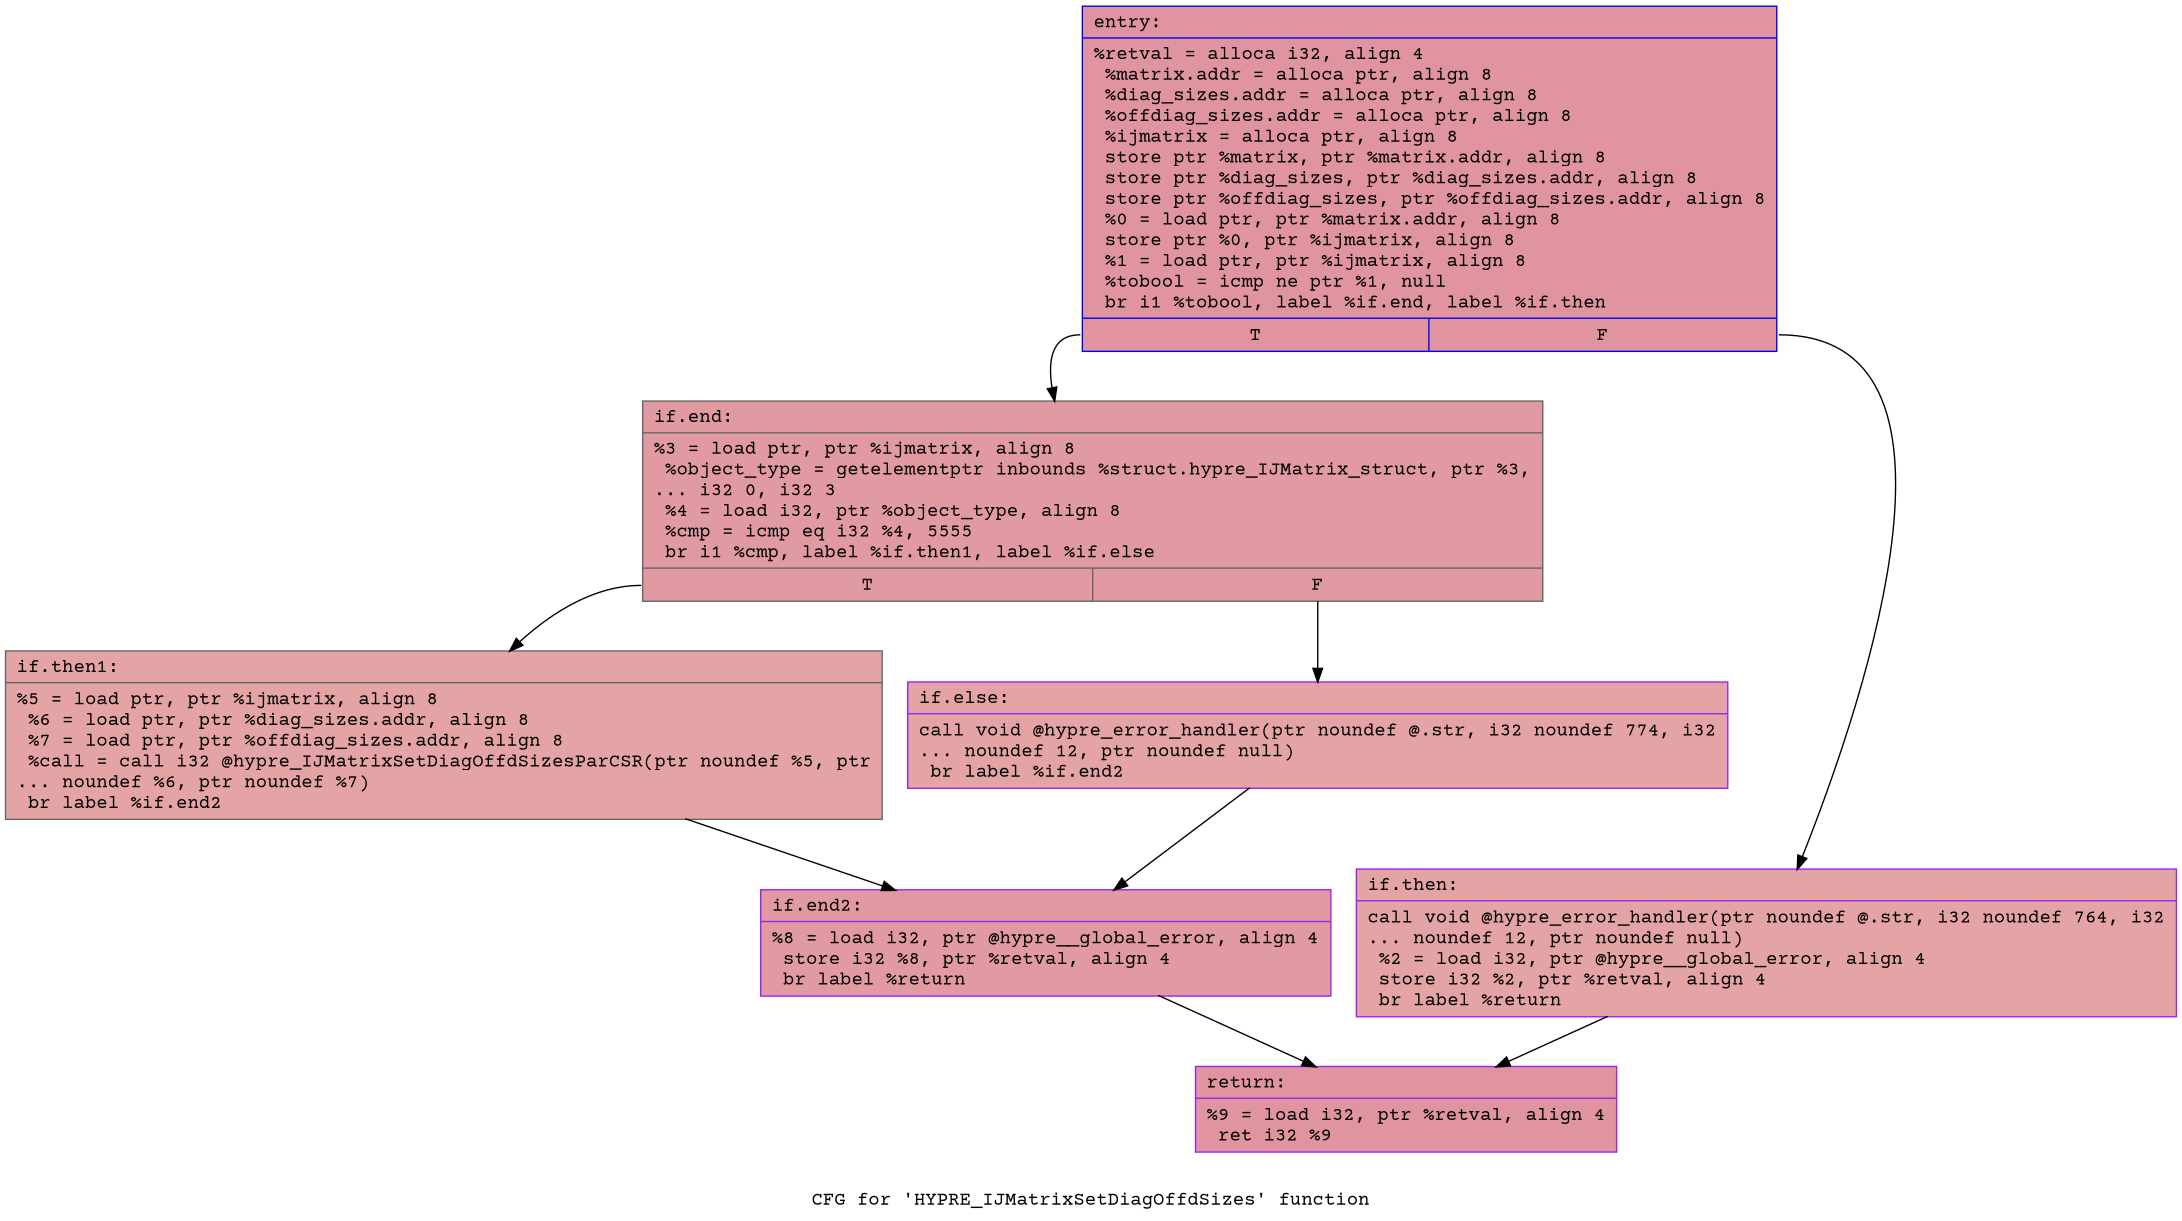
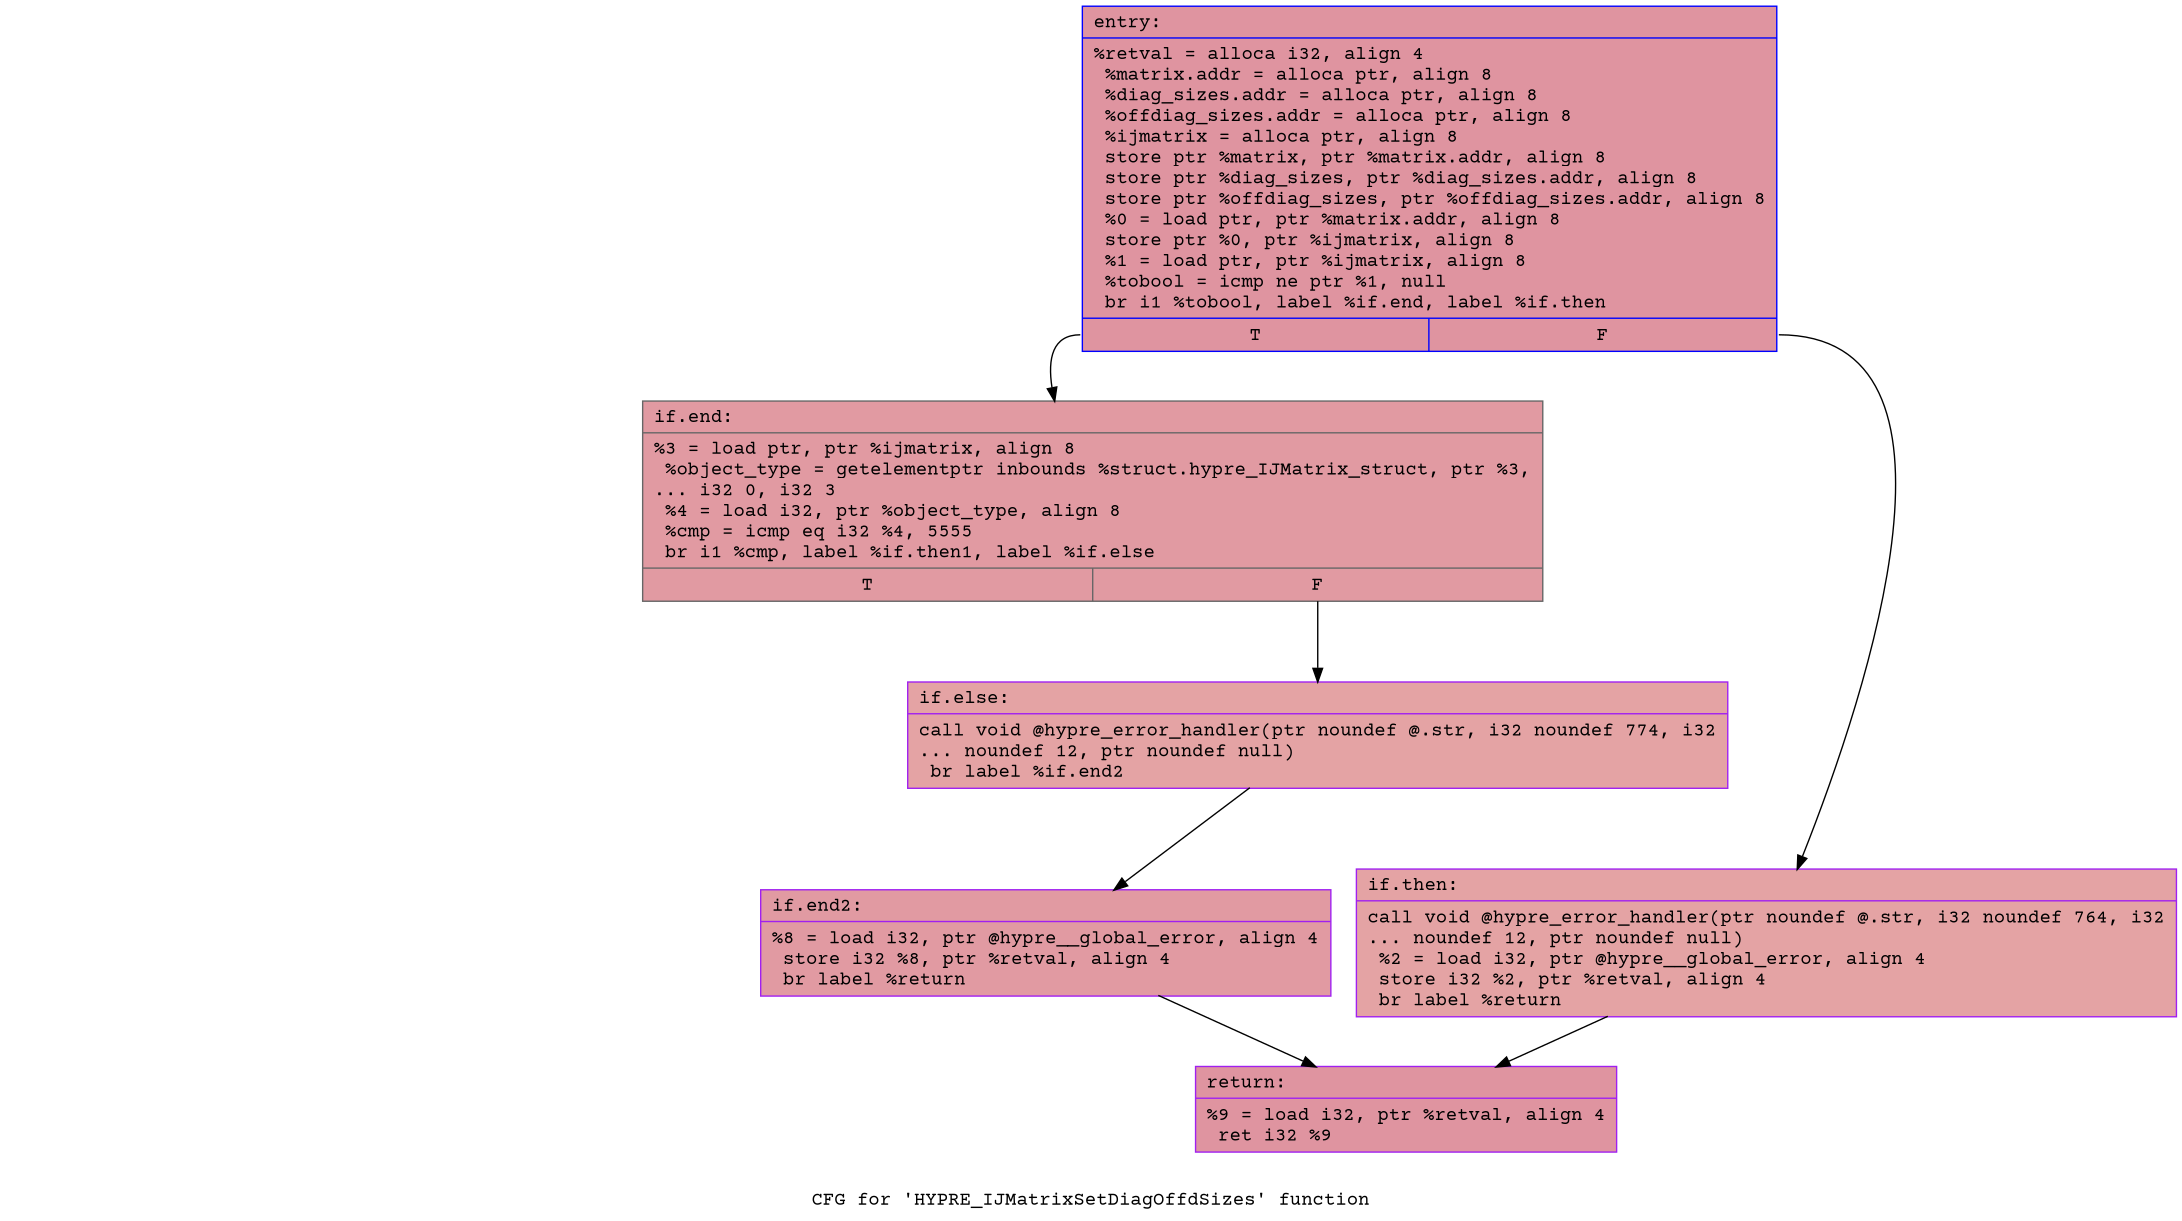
node "if.then1:": removed
